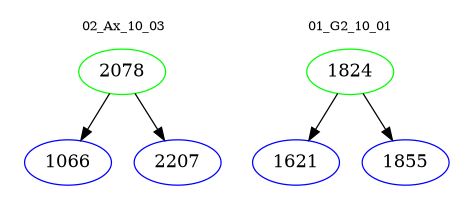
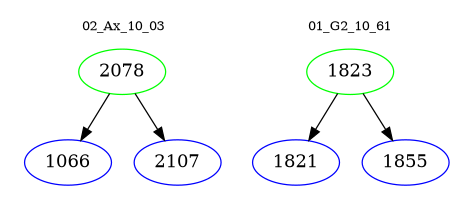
cluster "01_G2_10_01": label "01_G2_10_01" -> "01_G2_10_61"
node "1824": label "1824" -> "1823"
node "2207": label "2207" -> "2107"
node "1621": label "1621" -> "1821"
